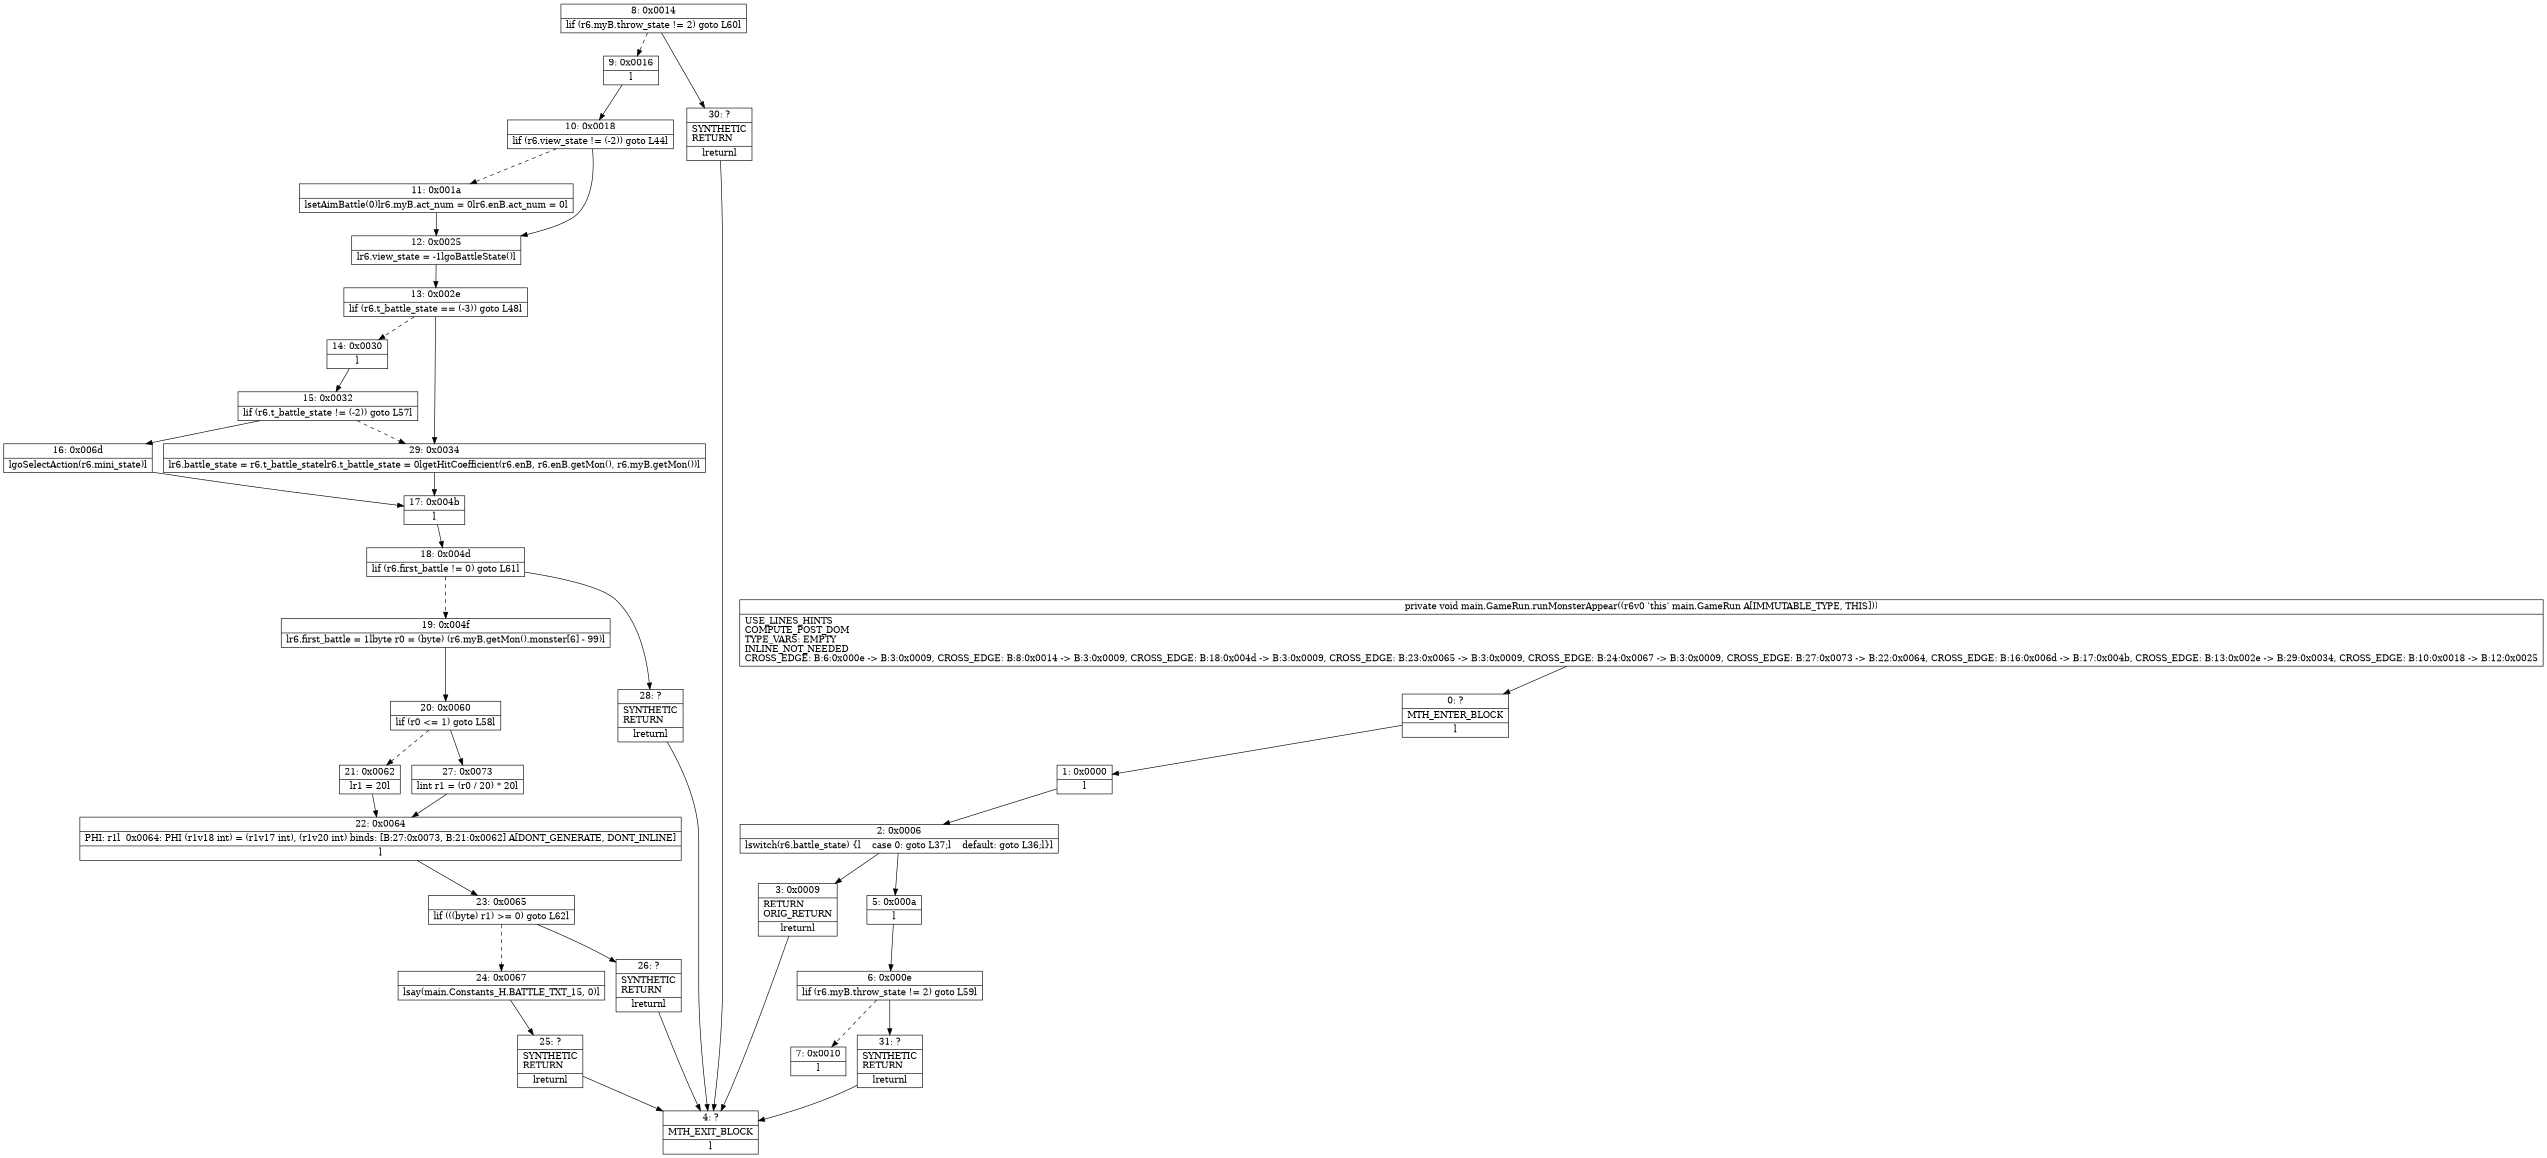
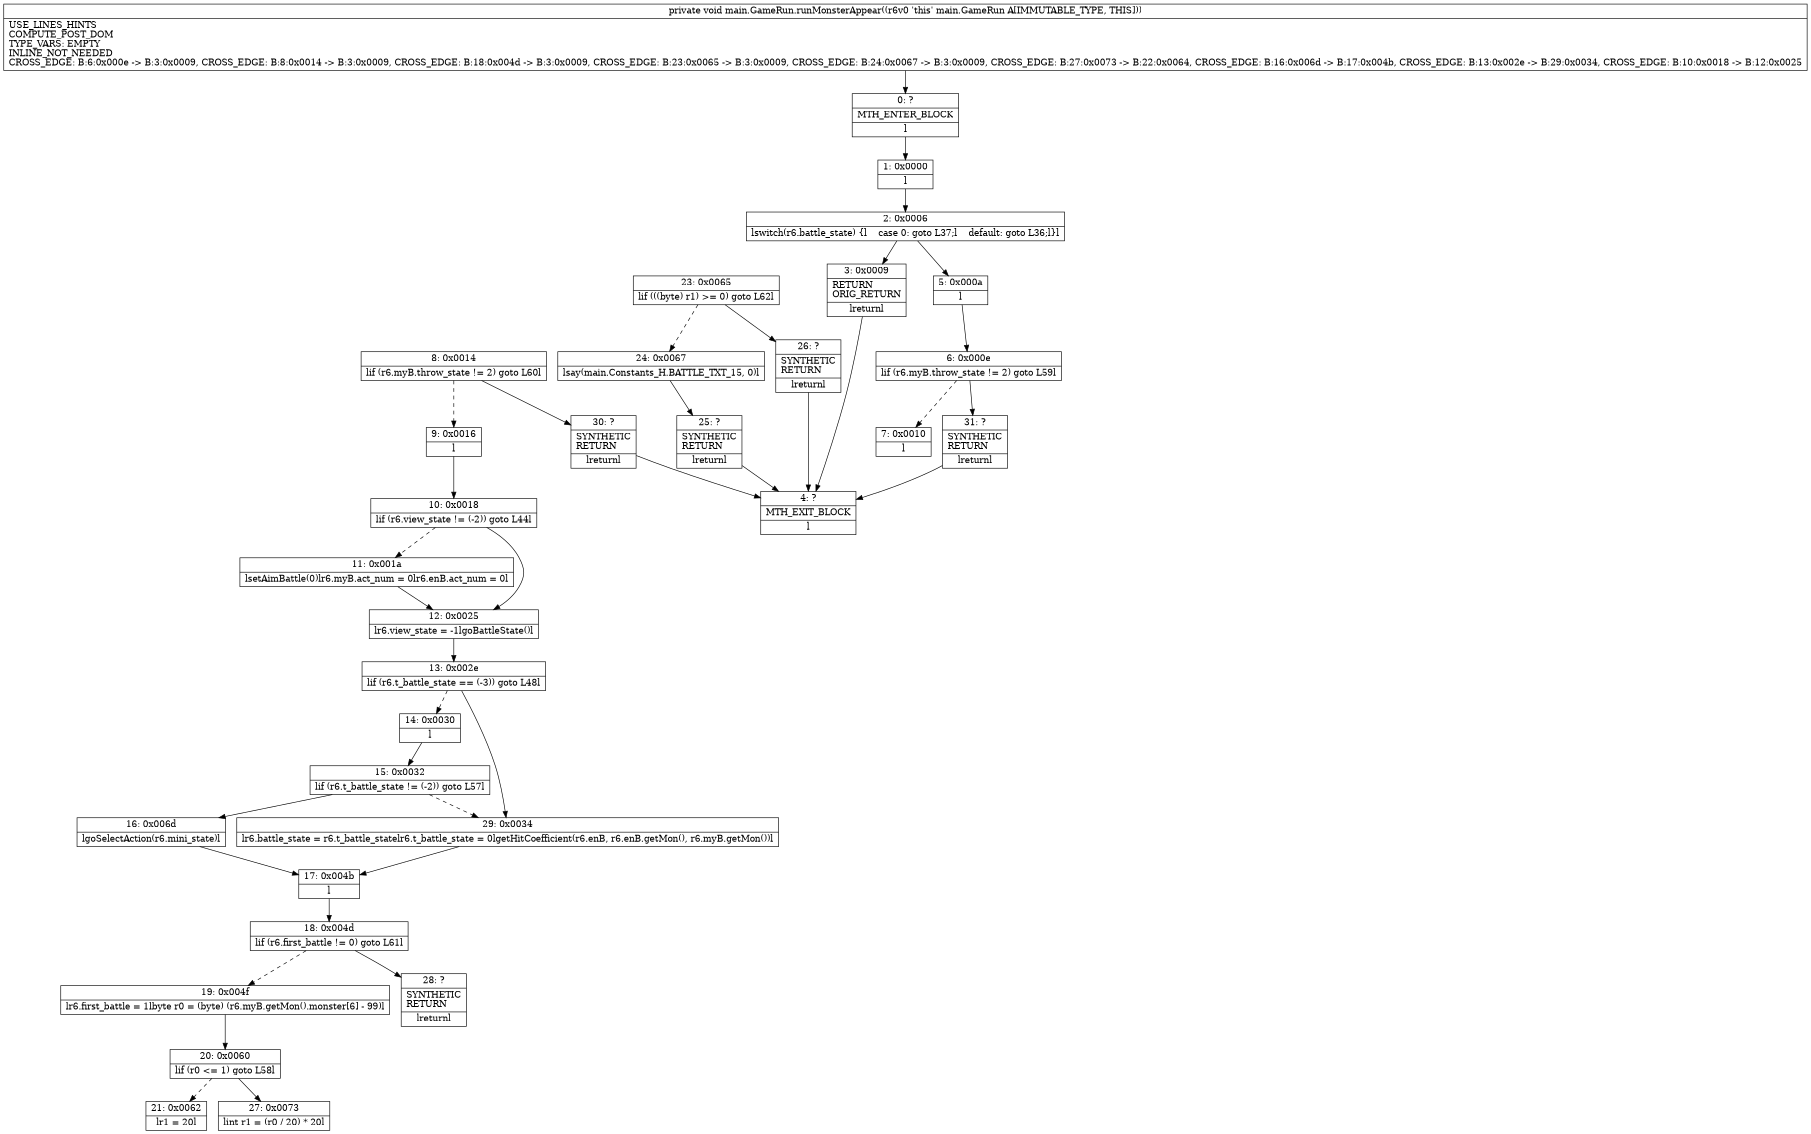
node "22: 0x0064": removed
edge "28: ?" -> "4: ?": removed
